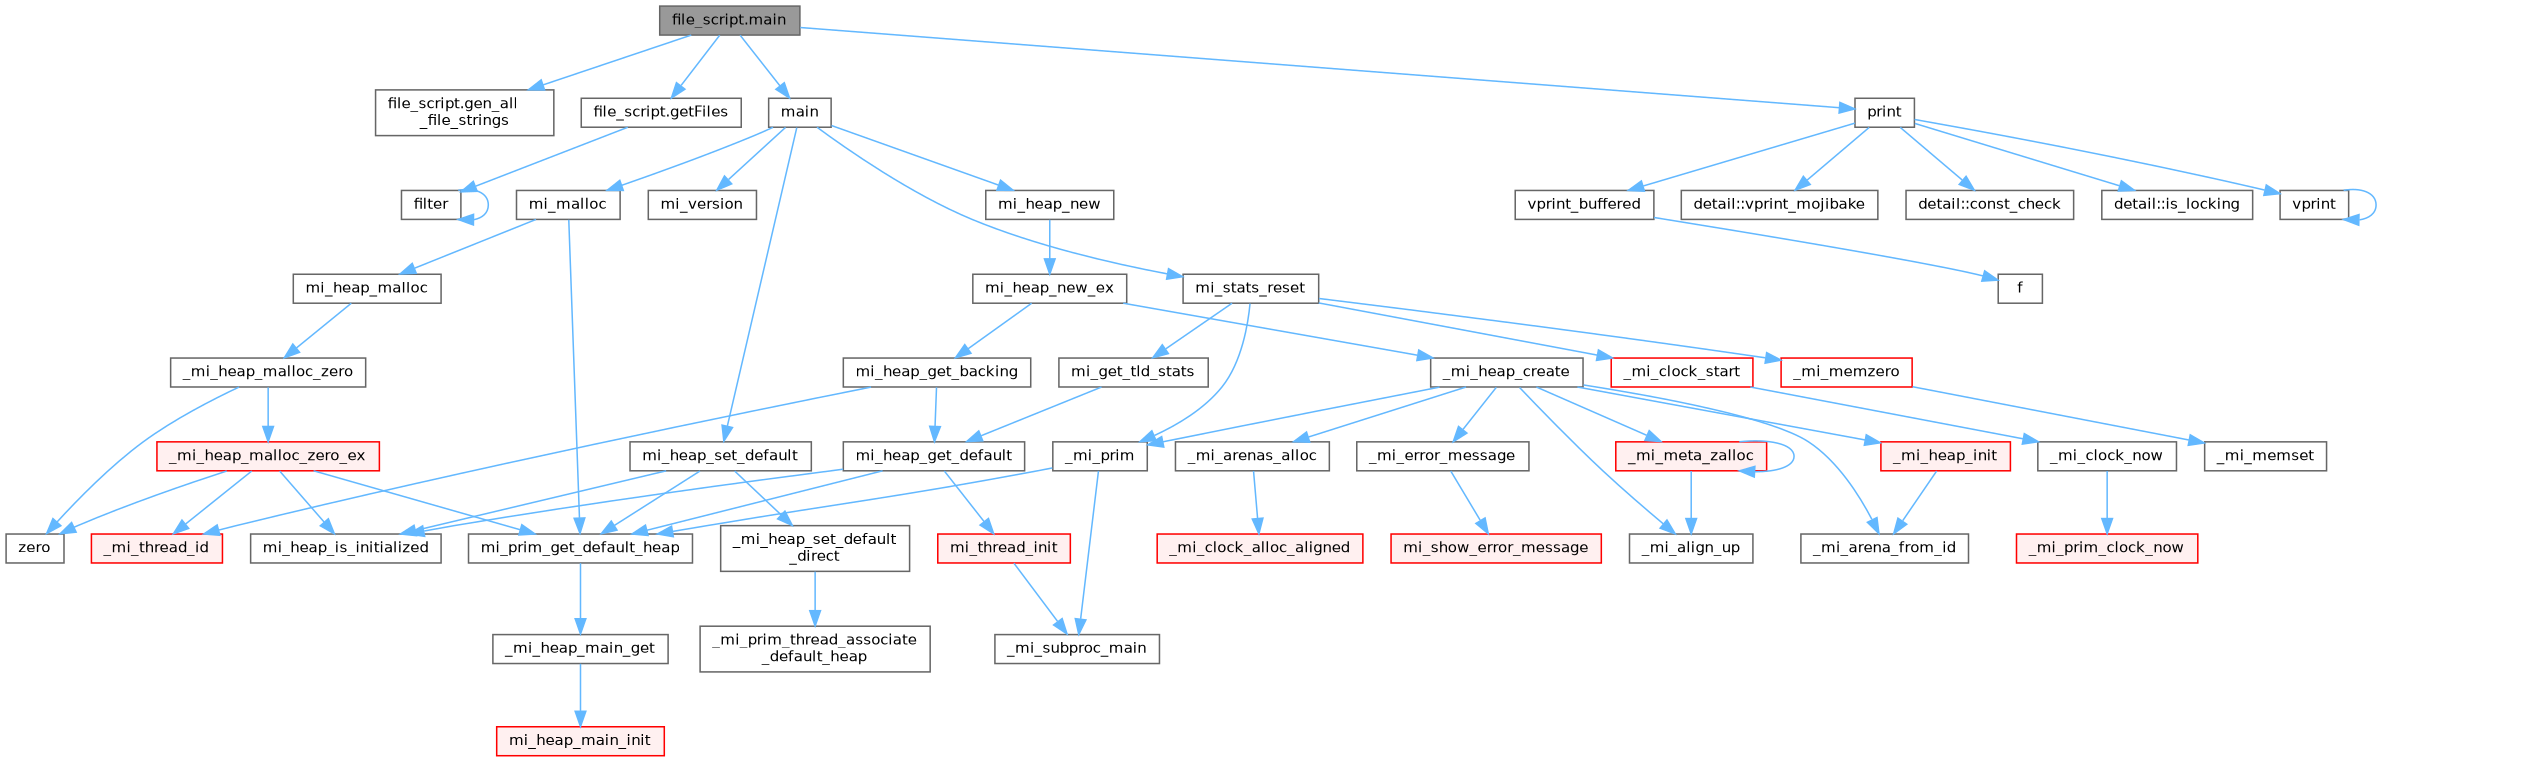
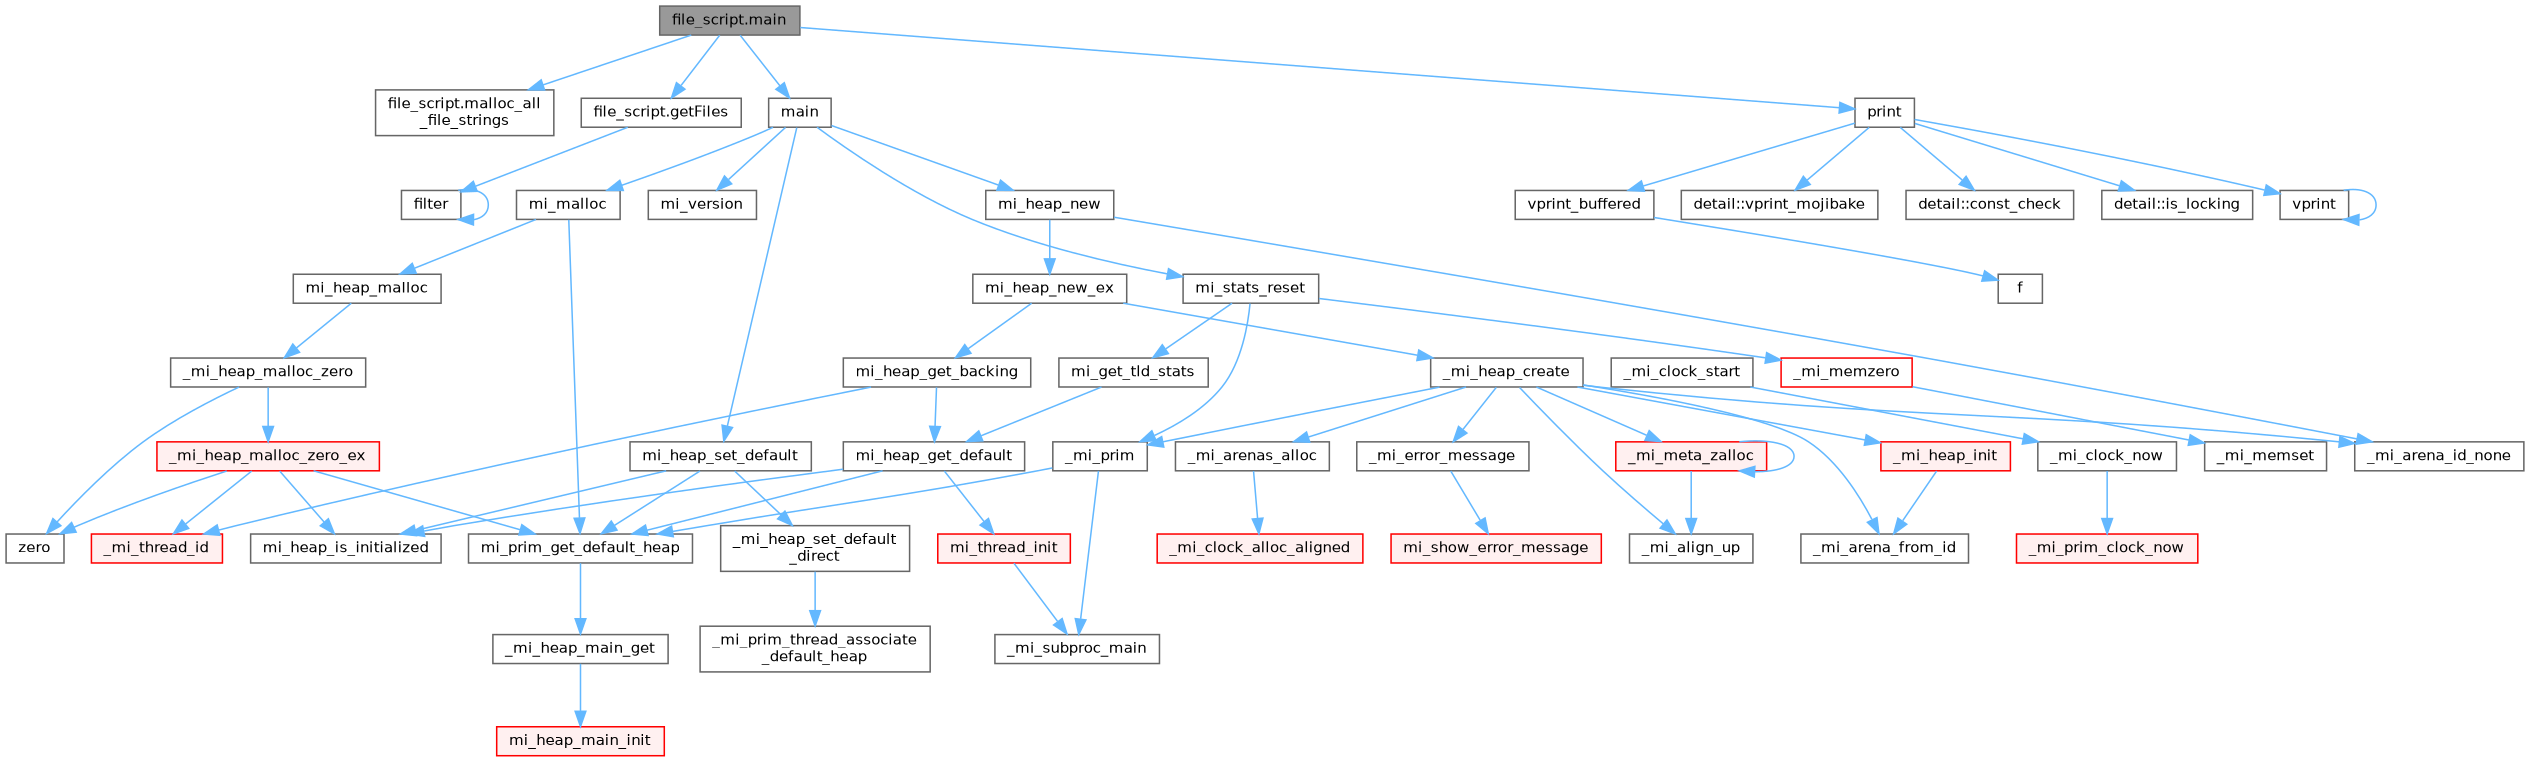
node "file_script.gen_all _file_strings": label "file_script.gen_all _file_strings" -> "file_script.malloc_all _file_strings"
edge "mi_stats_reset" -> "_mi_clock_start": removed
node "_mi_clock_start": color red -> grey40
node "_mi_arena_id_none": added
